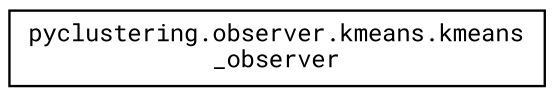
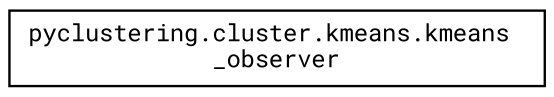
node "pyclustering.observer.kmeans.kmeans _observer": label "pyclustering.observer.kmeans.kmeans _observer" -> "pyclustering.cluster.kmeans.kmeans _observer"
